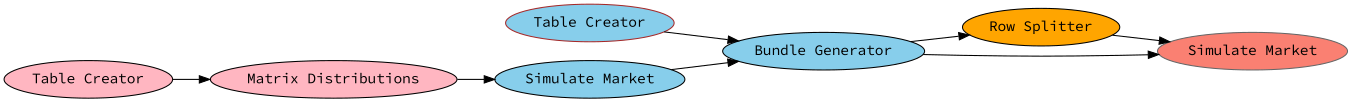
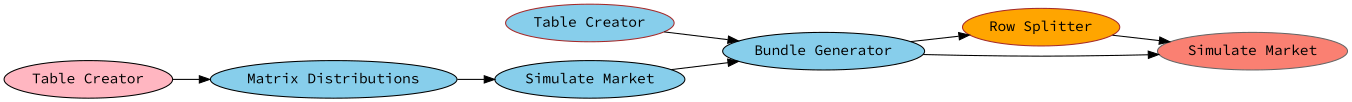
node "Row Splitter": color black -> brown
node "Matrix Distributions": fillcolor lightpink -> skyblue
